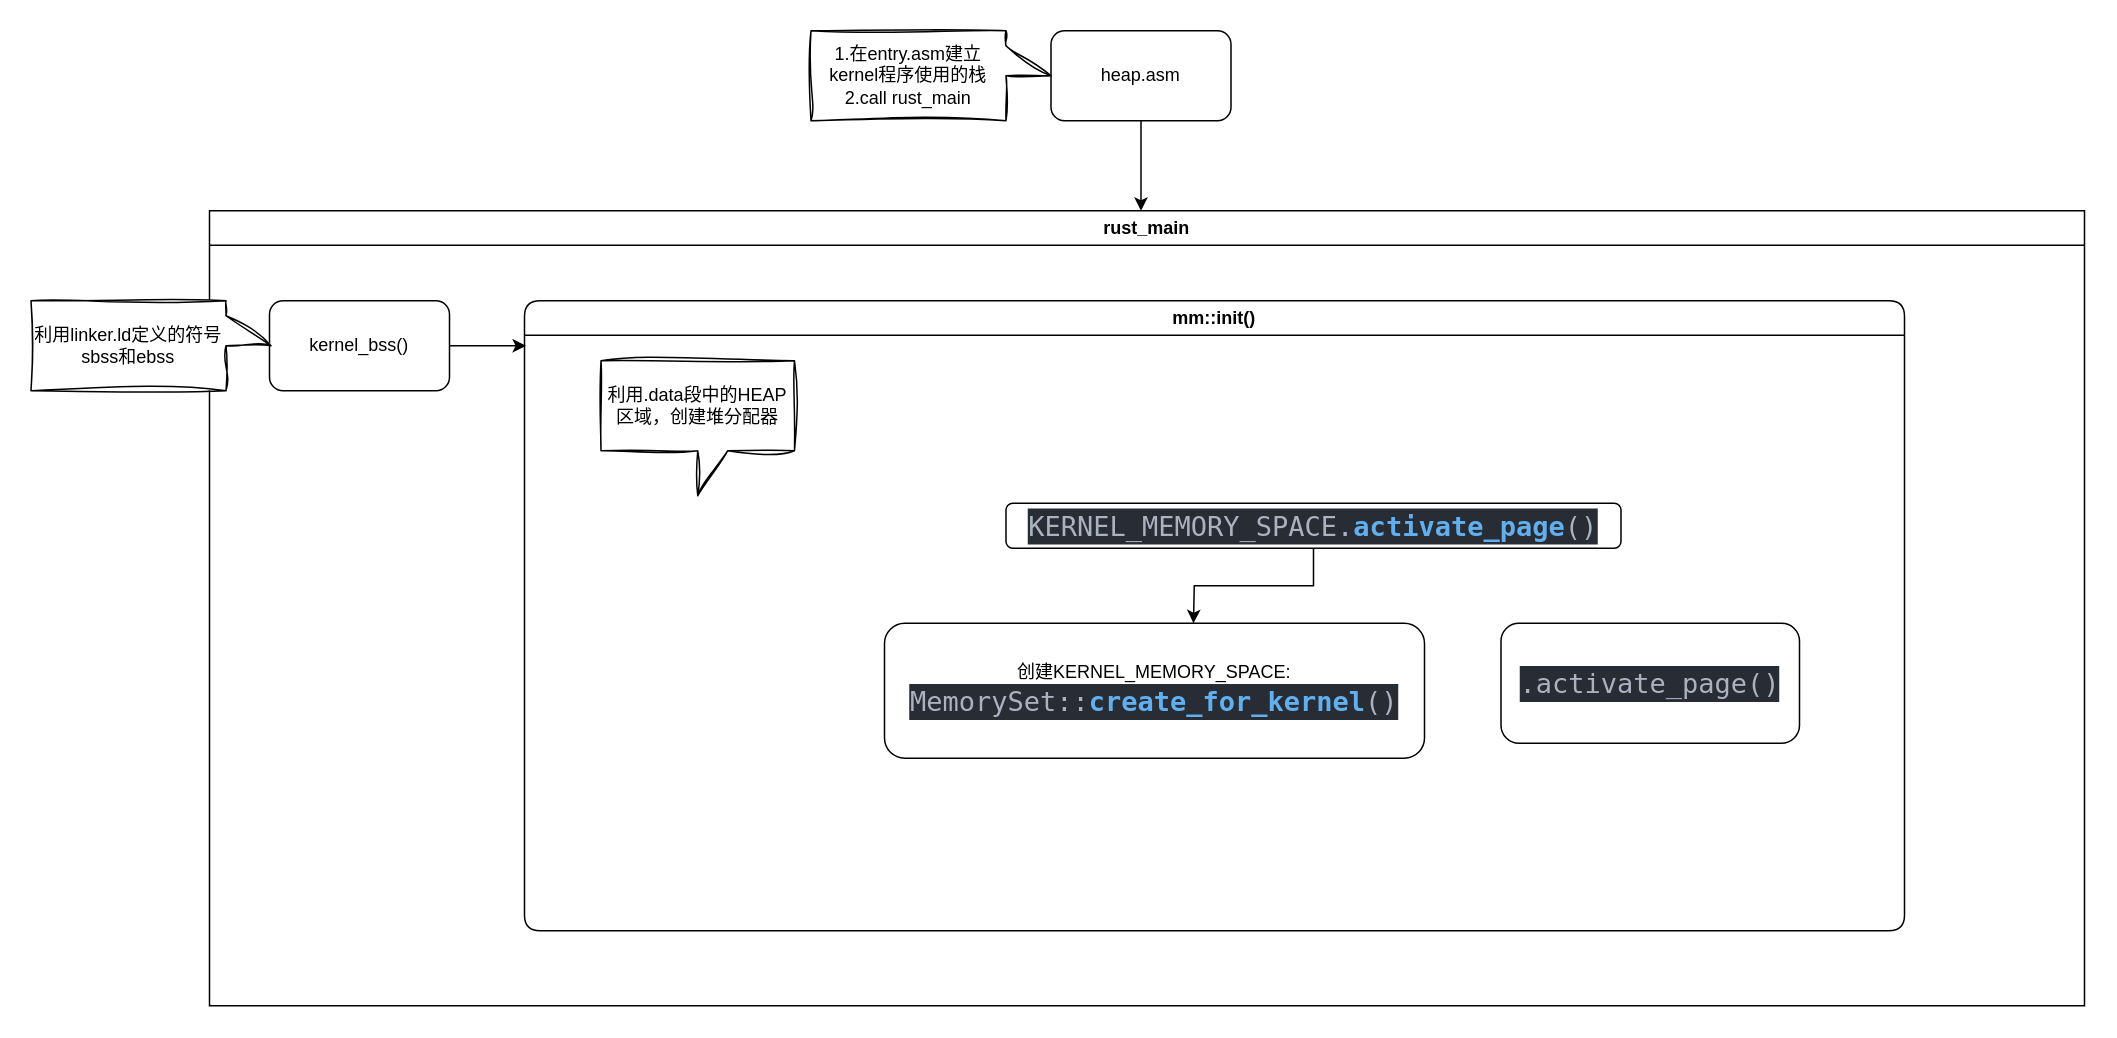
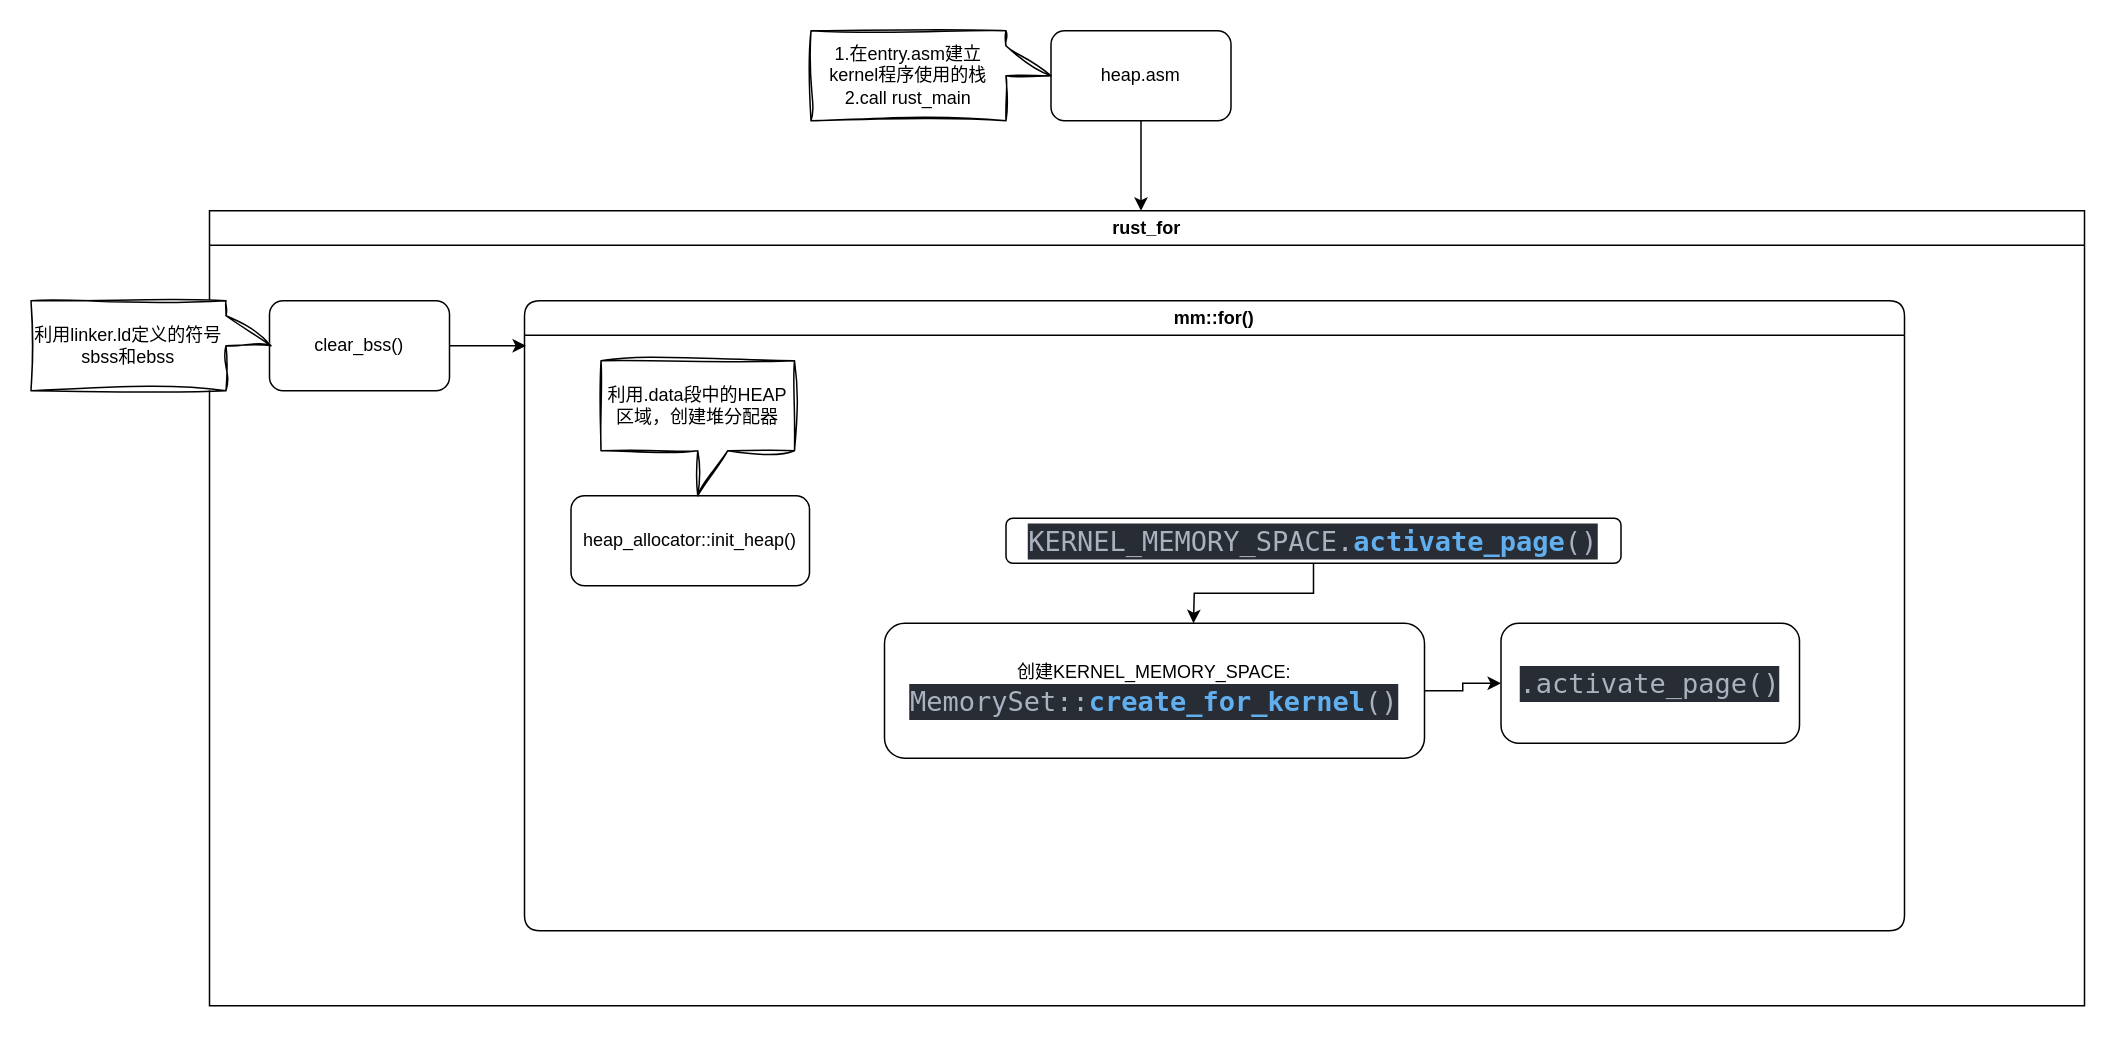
node "rust_main": label "rust_main" -> "rust_for"
node "mm::init()": label "mm::init()" -> "mm::for()"
node "kernel_bss()": label "kernel_bss()" -> "clear_bss()"
node "KERNEL_MEMORY_SPACE.activate_page()": moved (1313, 526) -> (1313, 541)
node "heap_allocator::init_heap()": added
edge "创建KERNEL_MEMORY_SPACE: MemorySet::create_for_kernel()" -> ".activate_page()": added
